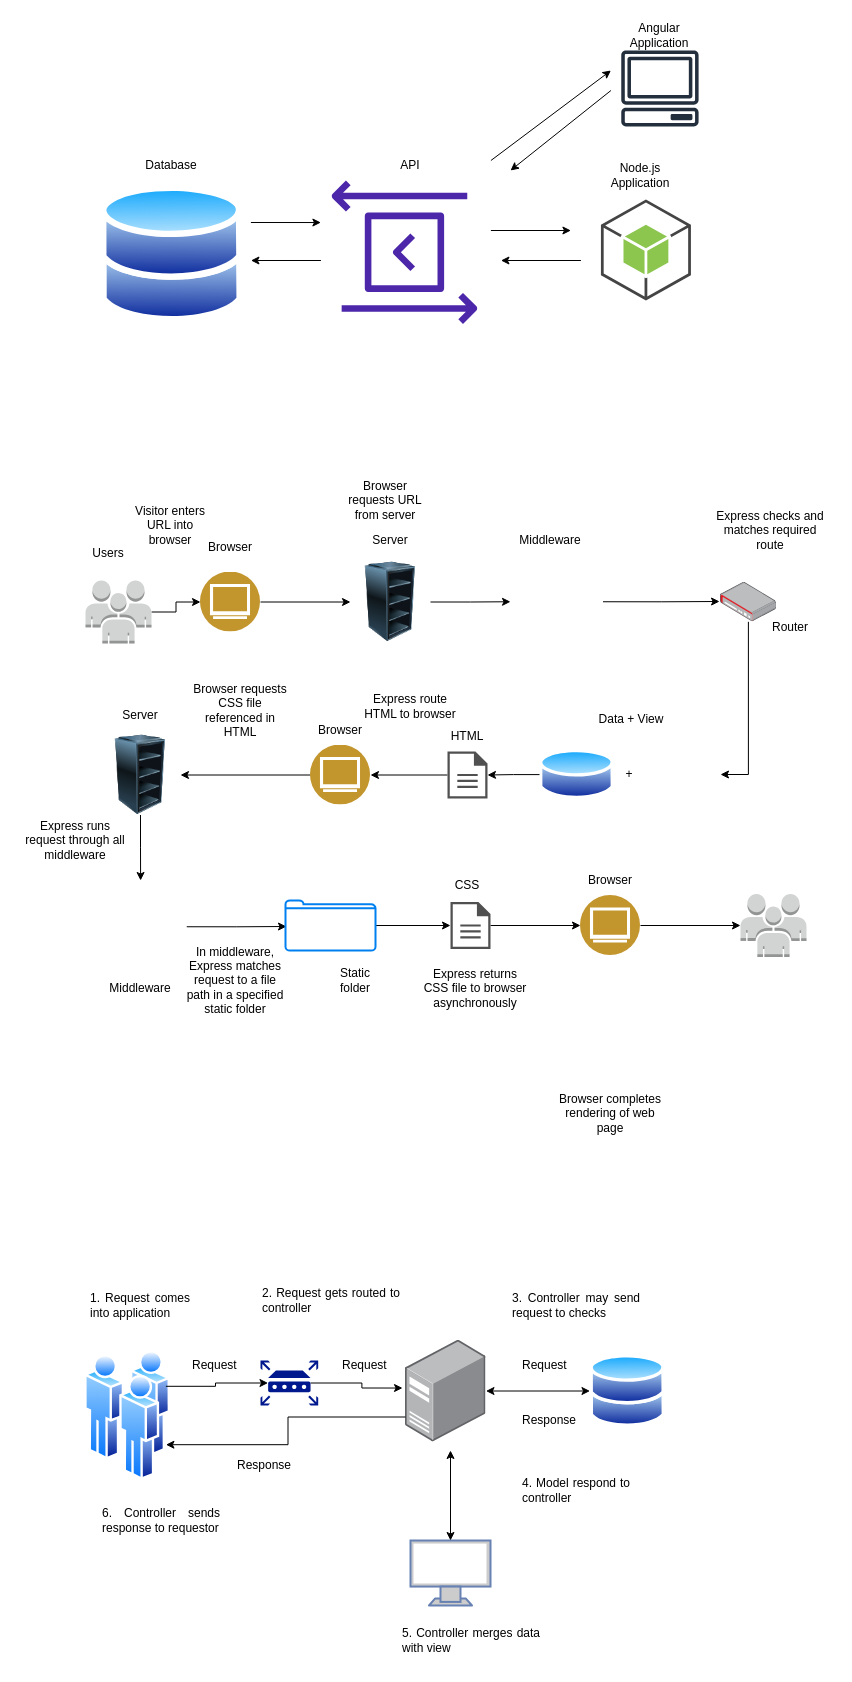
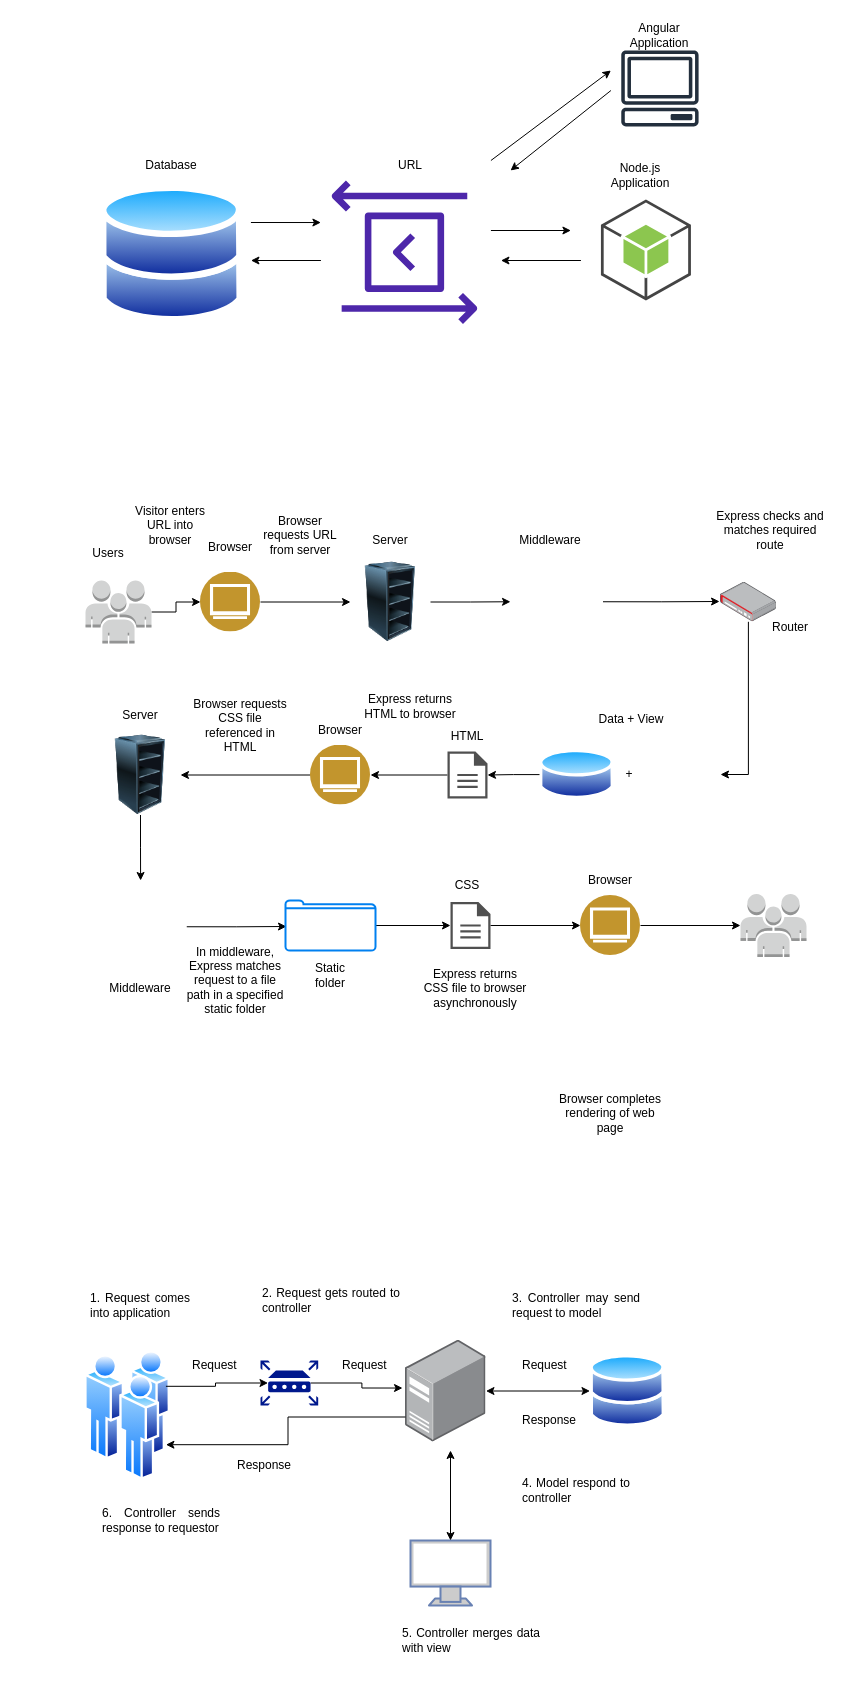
node "API": label "API" -> "URL"
node "Browser requests URL from server": moved (386, 501) -> (301, 536)
node "Express route HTML to browser": label "Express route HTML to browser" -> "Express returns HTML to browser"
node "Browser requests CSS file referenced in HTML": moved (241, 711) -> (241, 726)
node "Express runs request through all middleware": removed
node "Static folder": moved (356, 981) -> (331, 976)
node "3. Controller may send request to checks": label "3. Controller may send request to checks" -> "3. Controller may send request to model"
